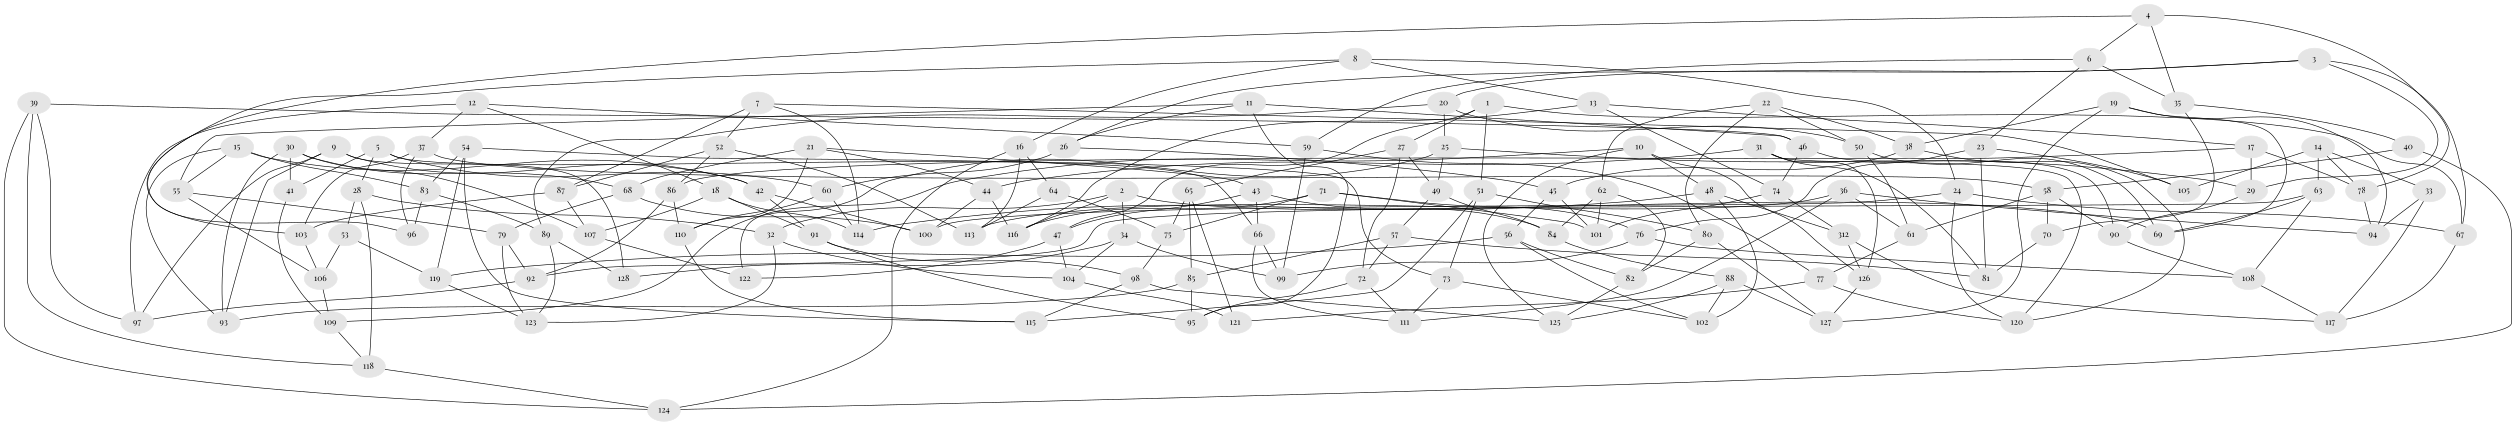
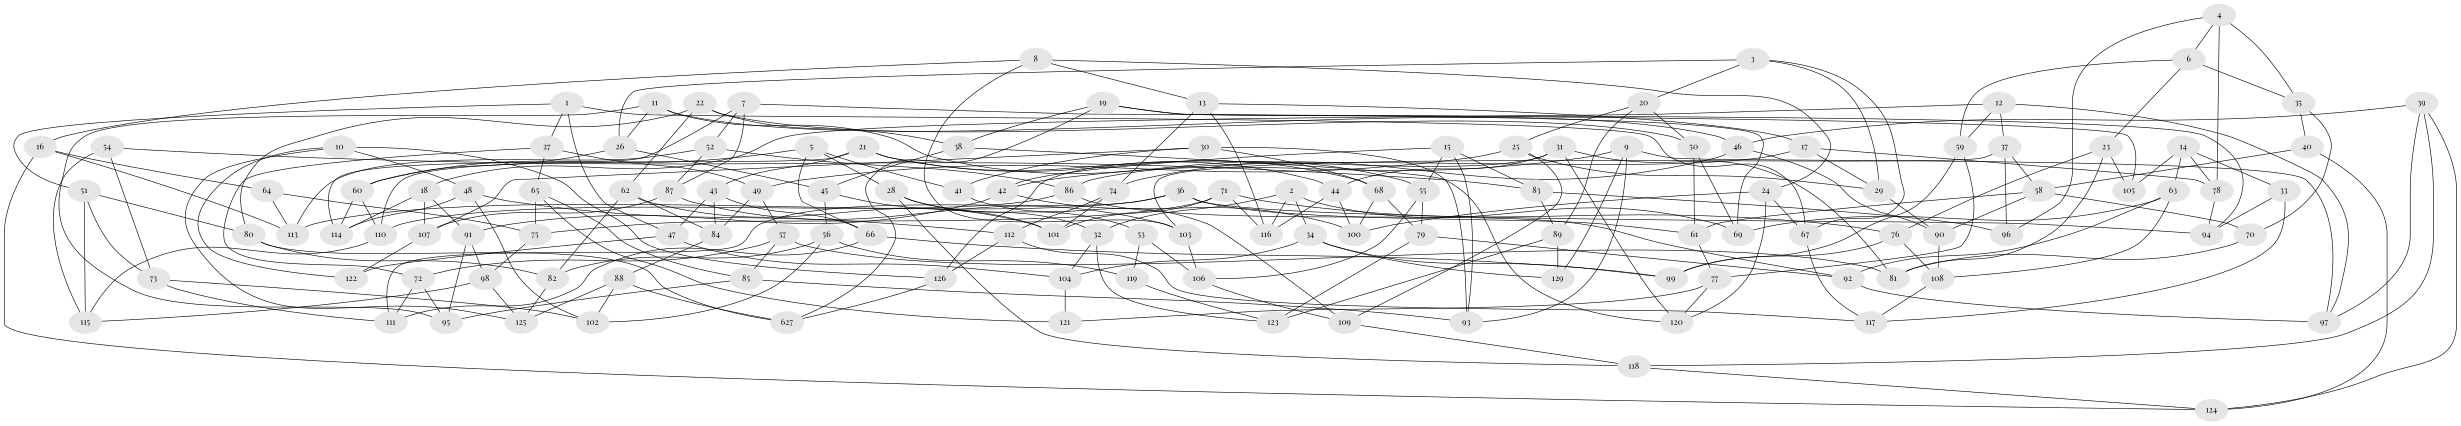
edge "54" -- "119": removed
node "312": label "312" -> "112"
node "128": label "128" -> "129"
node "127": label "127" -> "627"
